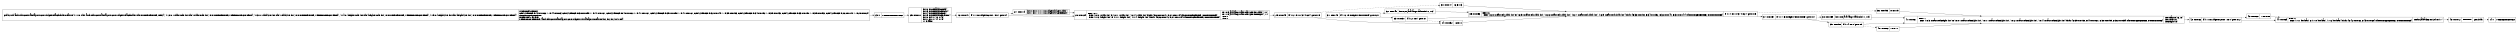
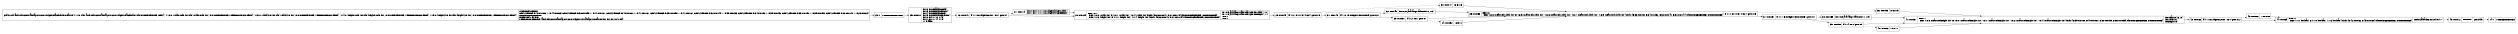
edge "29: 0x0045" -> "34: 0x0052": now "29: 0x0045" -> "31: 0x0049"
